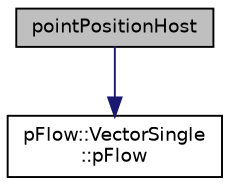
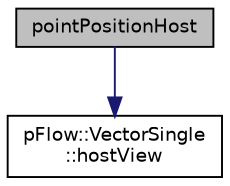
node "pFlow::VectorSingle ::pFlow": label "pFlow::VectorSingle ::pFlow" -> "pFlow::VectorSingle ::hostView"
